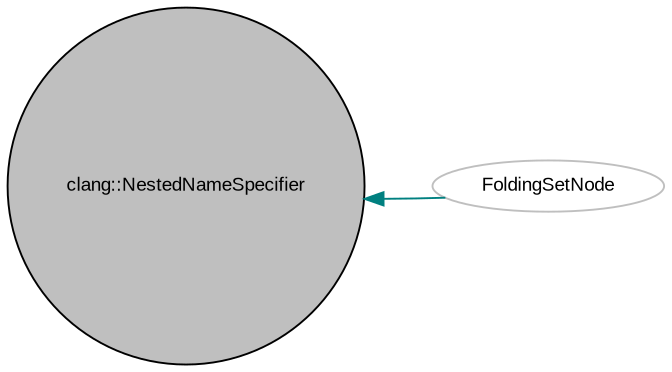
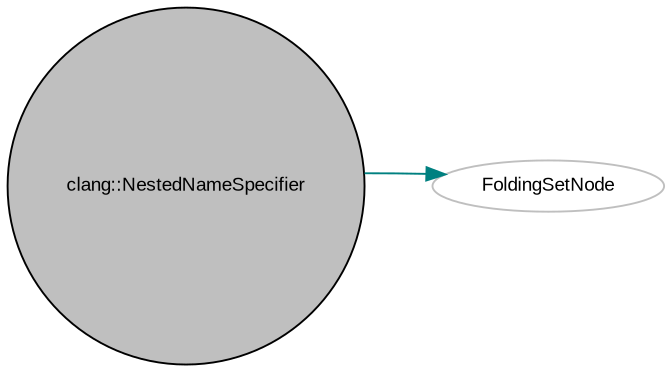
edge "FoldingSetNode" -> "clang::NestedNameSpecifier": reversed
